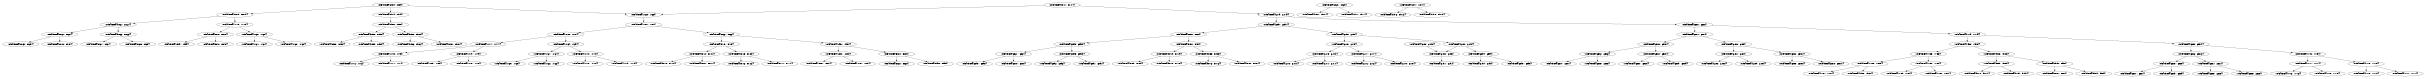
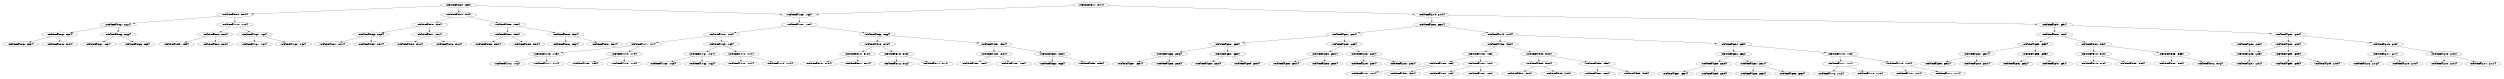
node "Node{data=[2075, 2075]}": added
